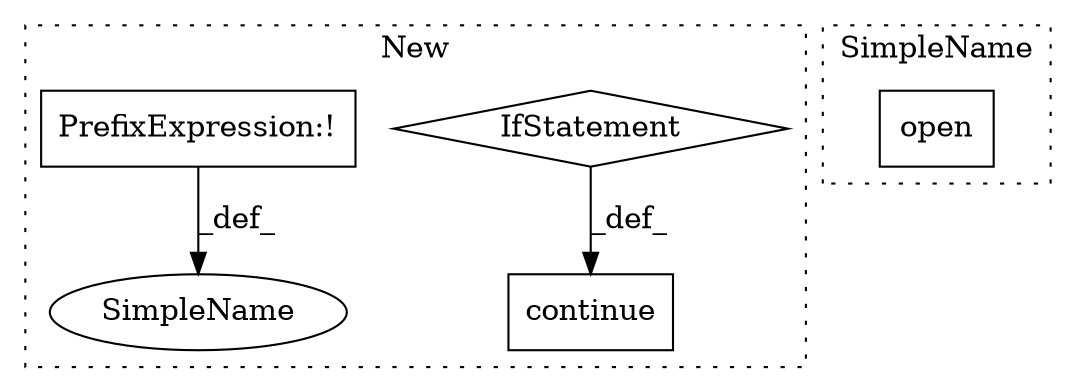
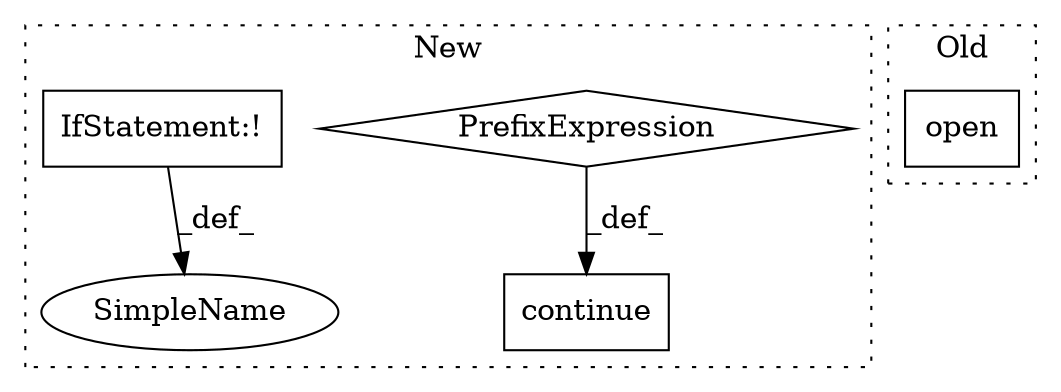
cluster "SimpleName": label "SimpleName" -> "Old"
node "PrefixExpression:!": label "PrefixExpression:!" -> "IfStatement:!"
node "IfStatement": label "IfStatement" -> "PrefixExpression"
